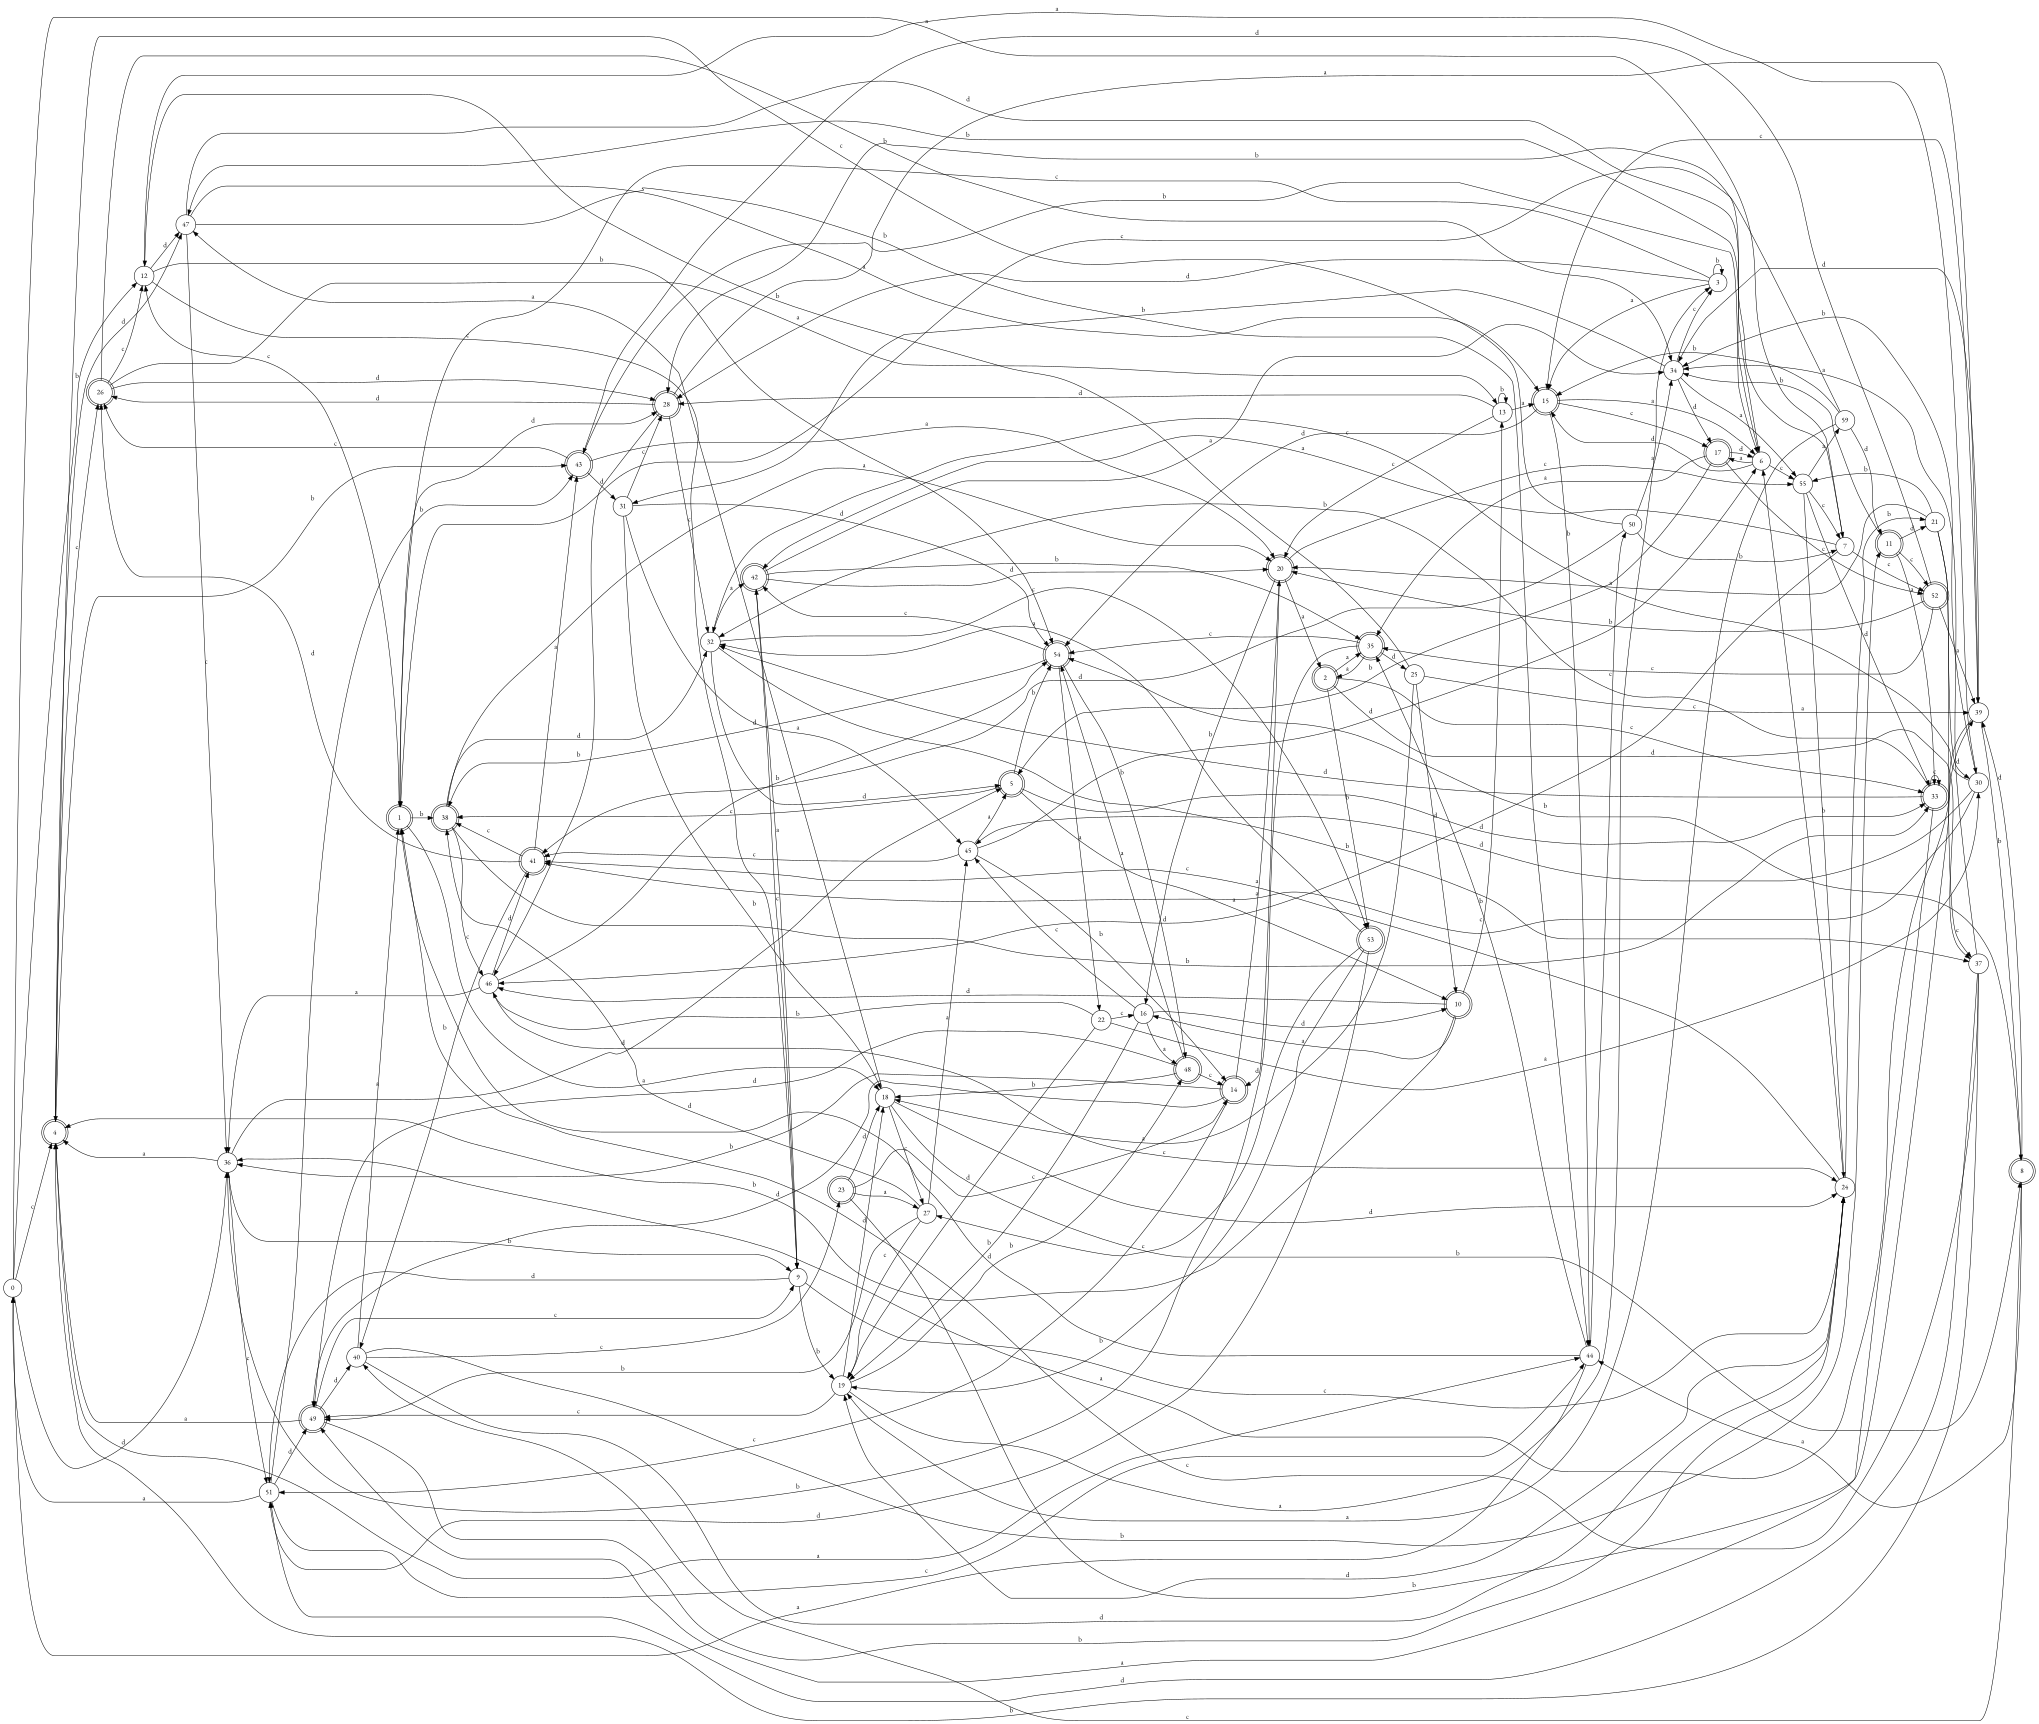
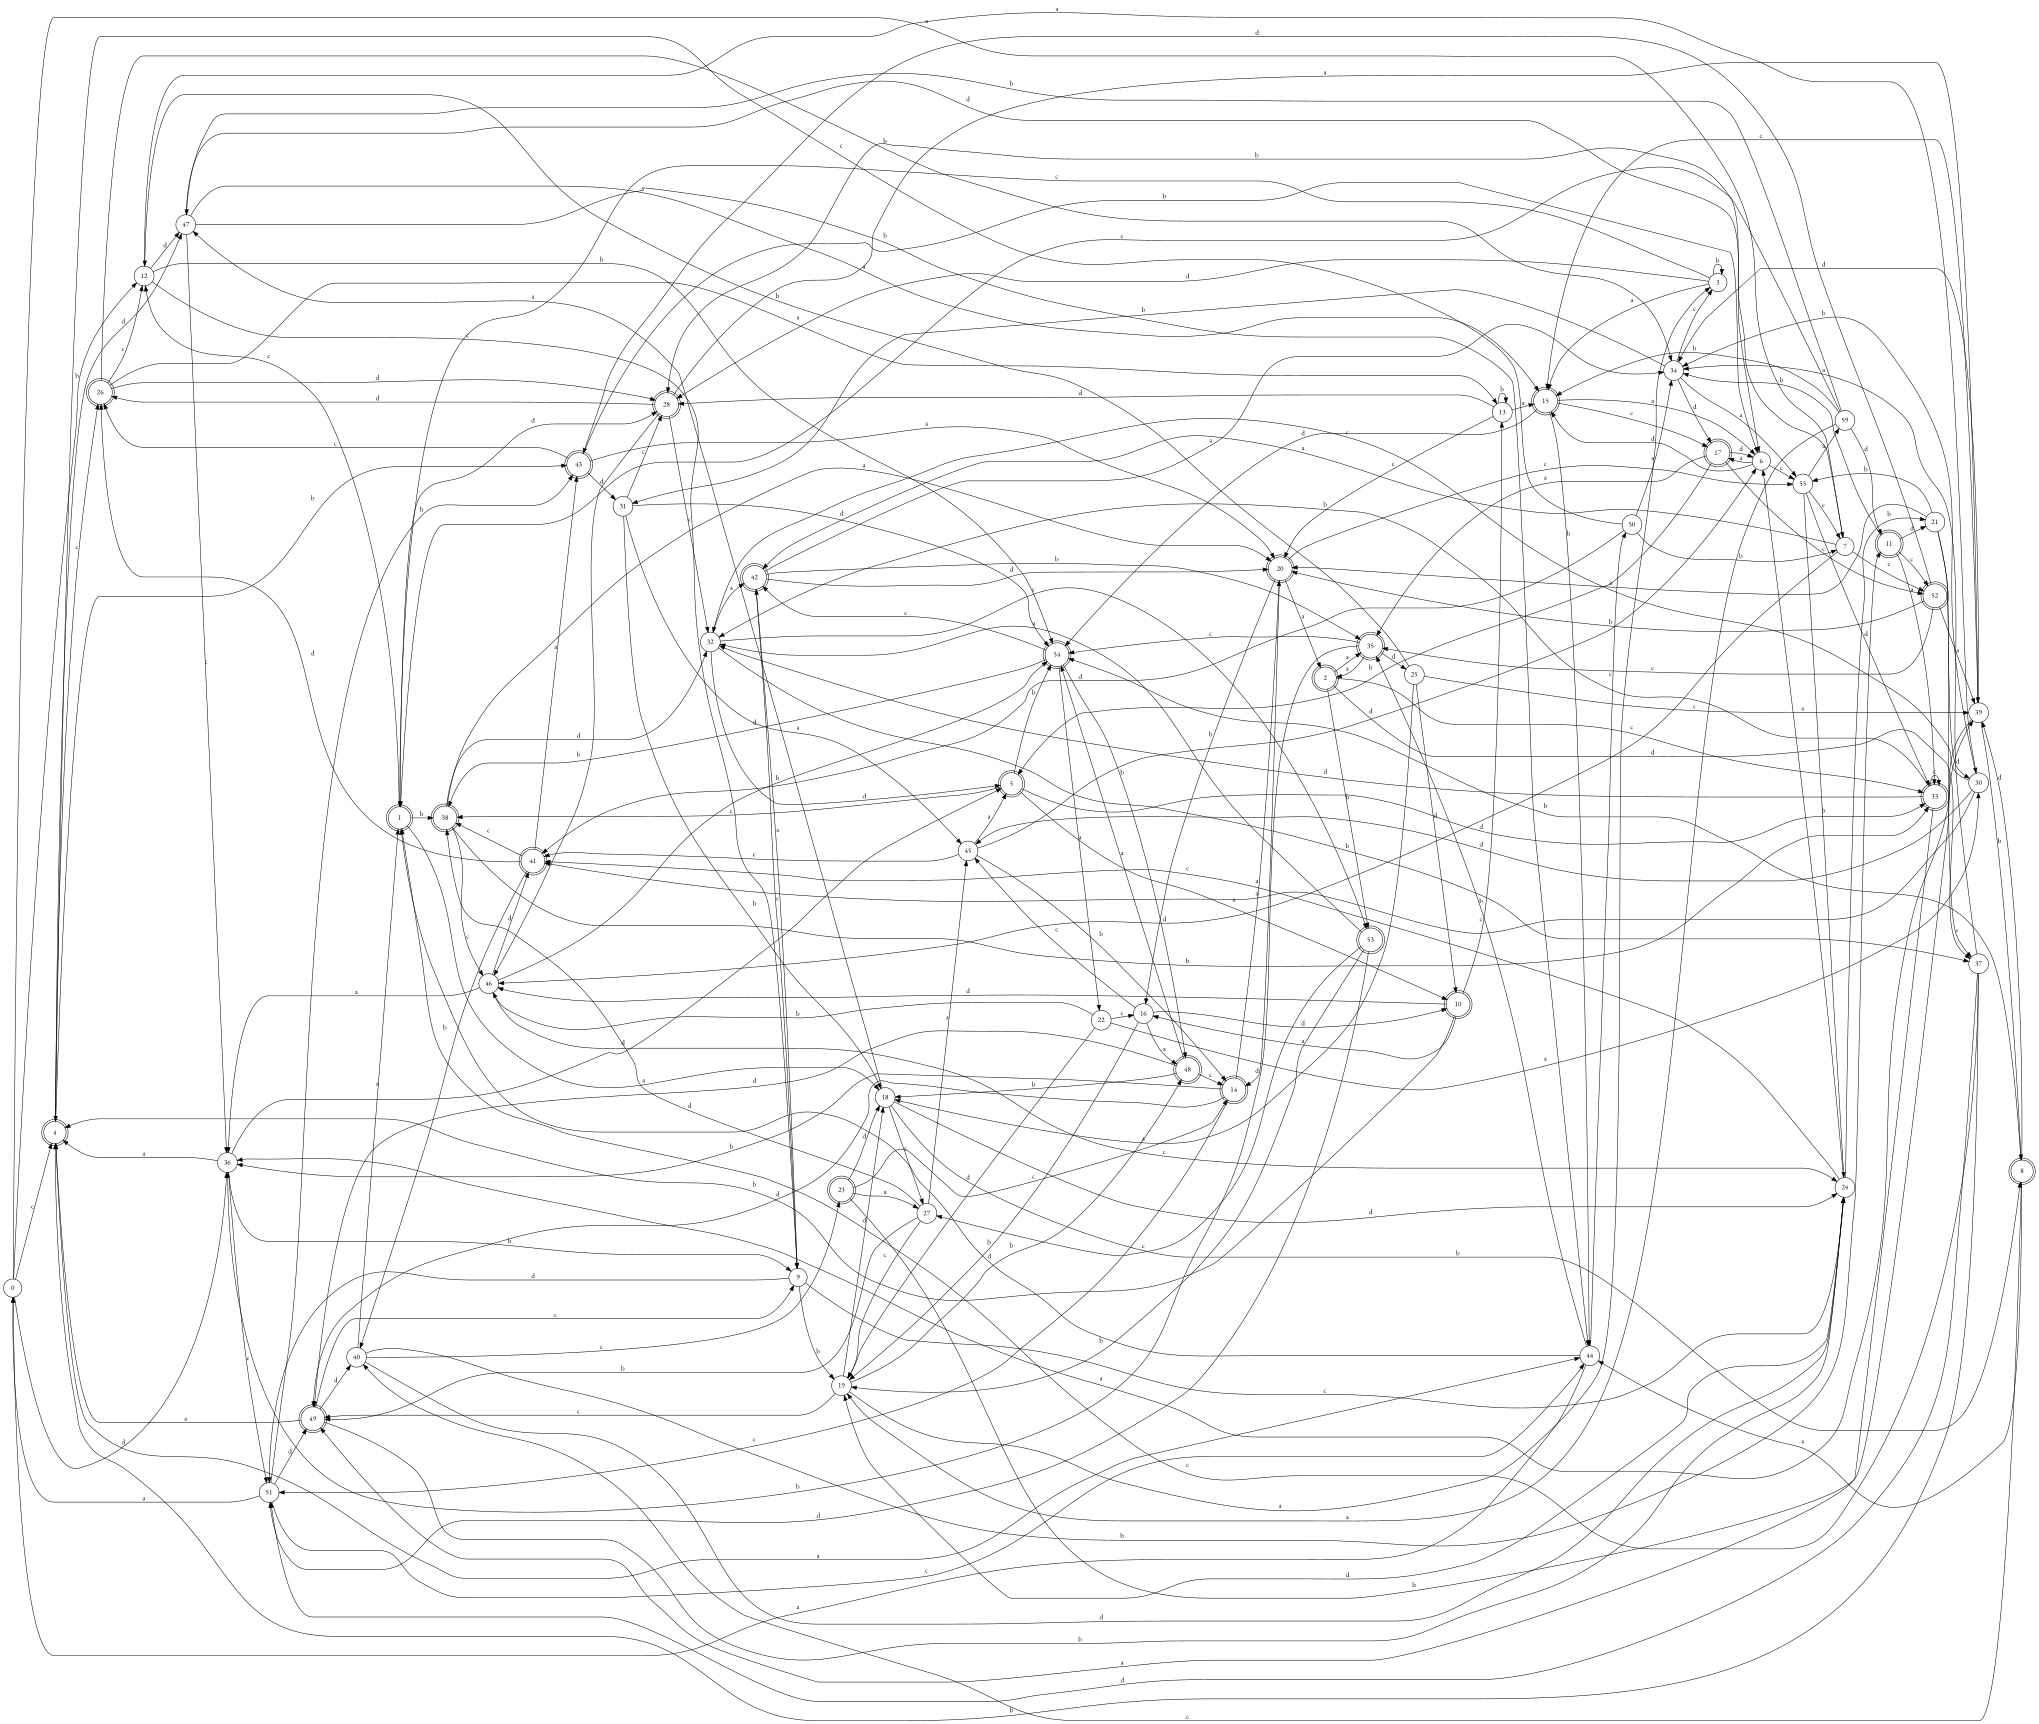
edge "6" -> "47": now "59" -> "47"
